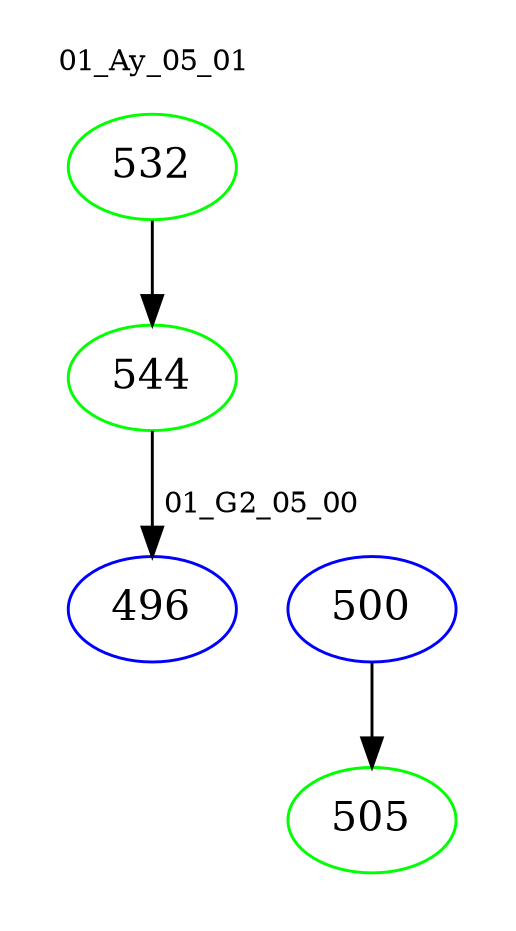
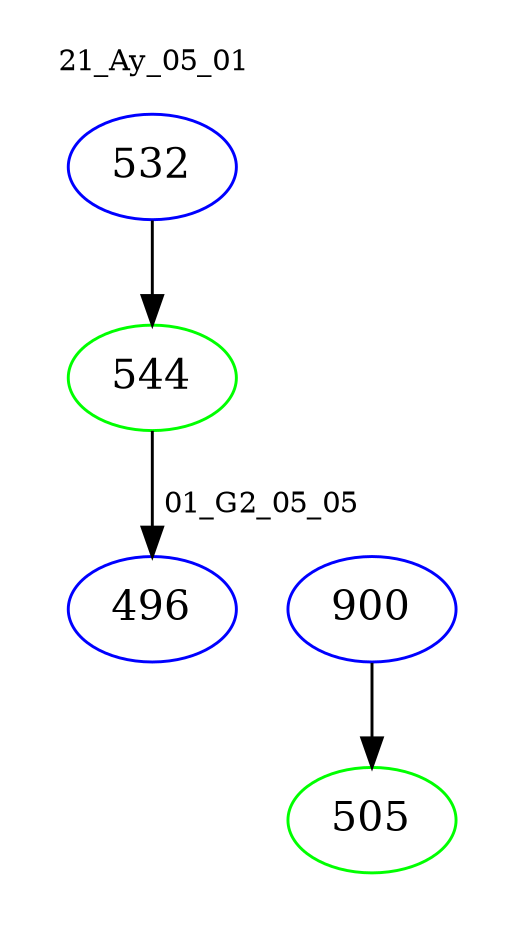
cluster "01_Ay_05_01": label "01_Ay_05_01" -> "21_Ay_05_01"
node "532": color green -> blue
cluster "01_G2_05_00": label "01_G2_05_00" -> "01_G2_05_05"
node "500": label "500" -> "900"
